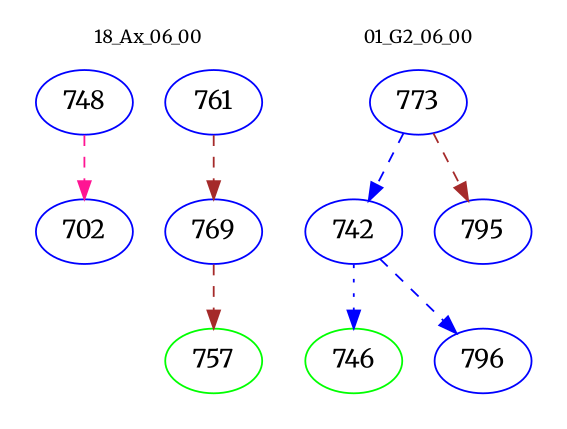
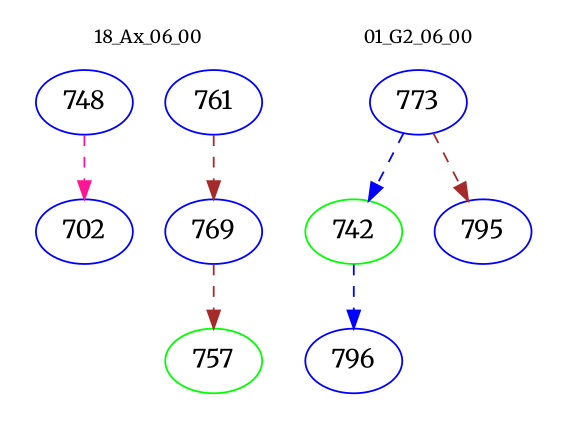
node "742": color blue -> green
node "746": removed
